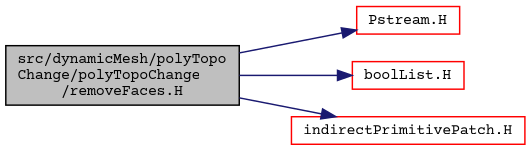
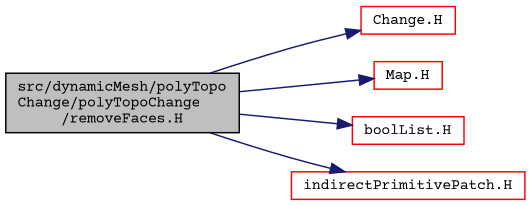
node "Pstream.H": label "Pstream.H" -> "Change.H"
node "Map.H": added
